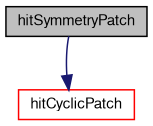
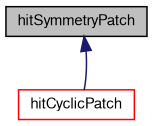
edge "hitSymmetryPatch" -> "hitCyclicPatch": reversed
